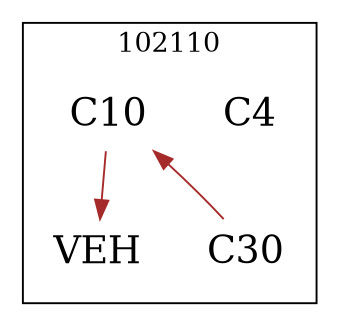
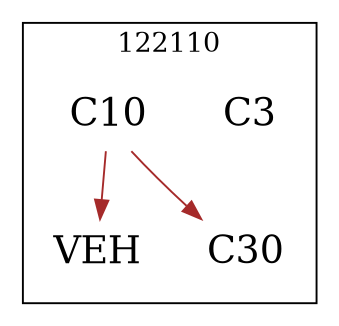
cluster "102110": label "102110" -> "122110"
node "C4": label "C4" -> "C3"
edge "C30" -> "C10": reversed
